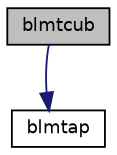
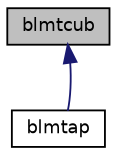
edge "blmtcub" -> "blmtap": reversed
